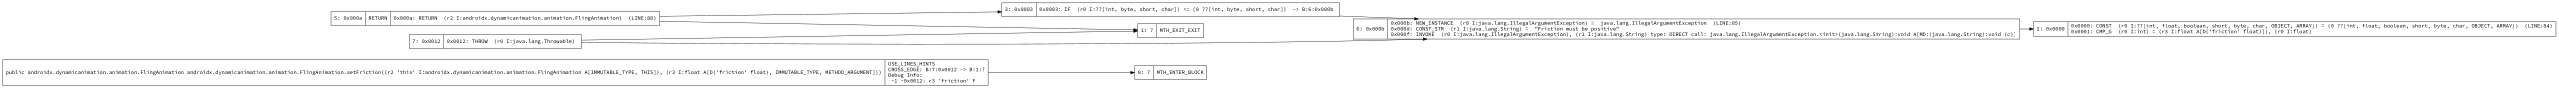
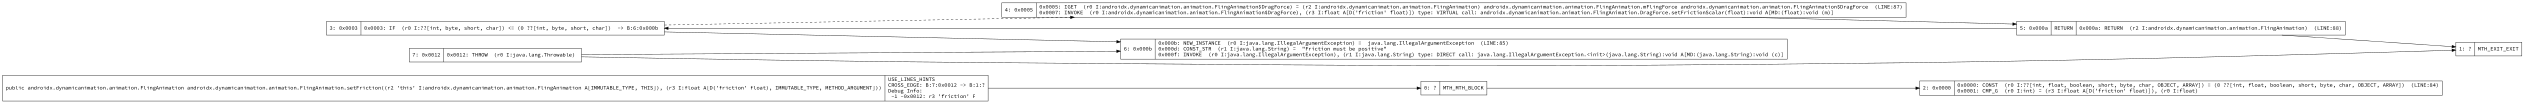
node "4: 0x0005": added
edge "6: 0x000b" -> "2: 0x0000": now "0: ?" -> "2: 0x0000"
node "0: ?": text "MTH_ENTER_BLOCK" -> "MTH_MTH_BLOCK"
